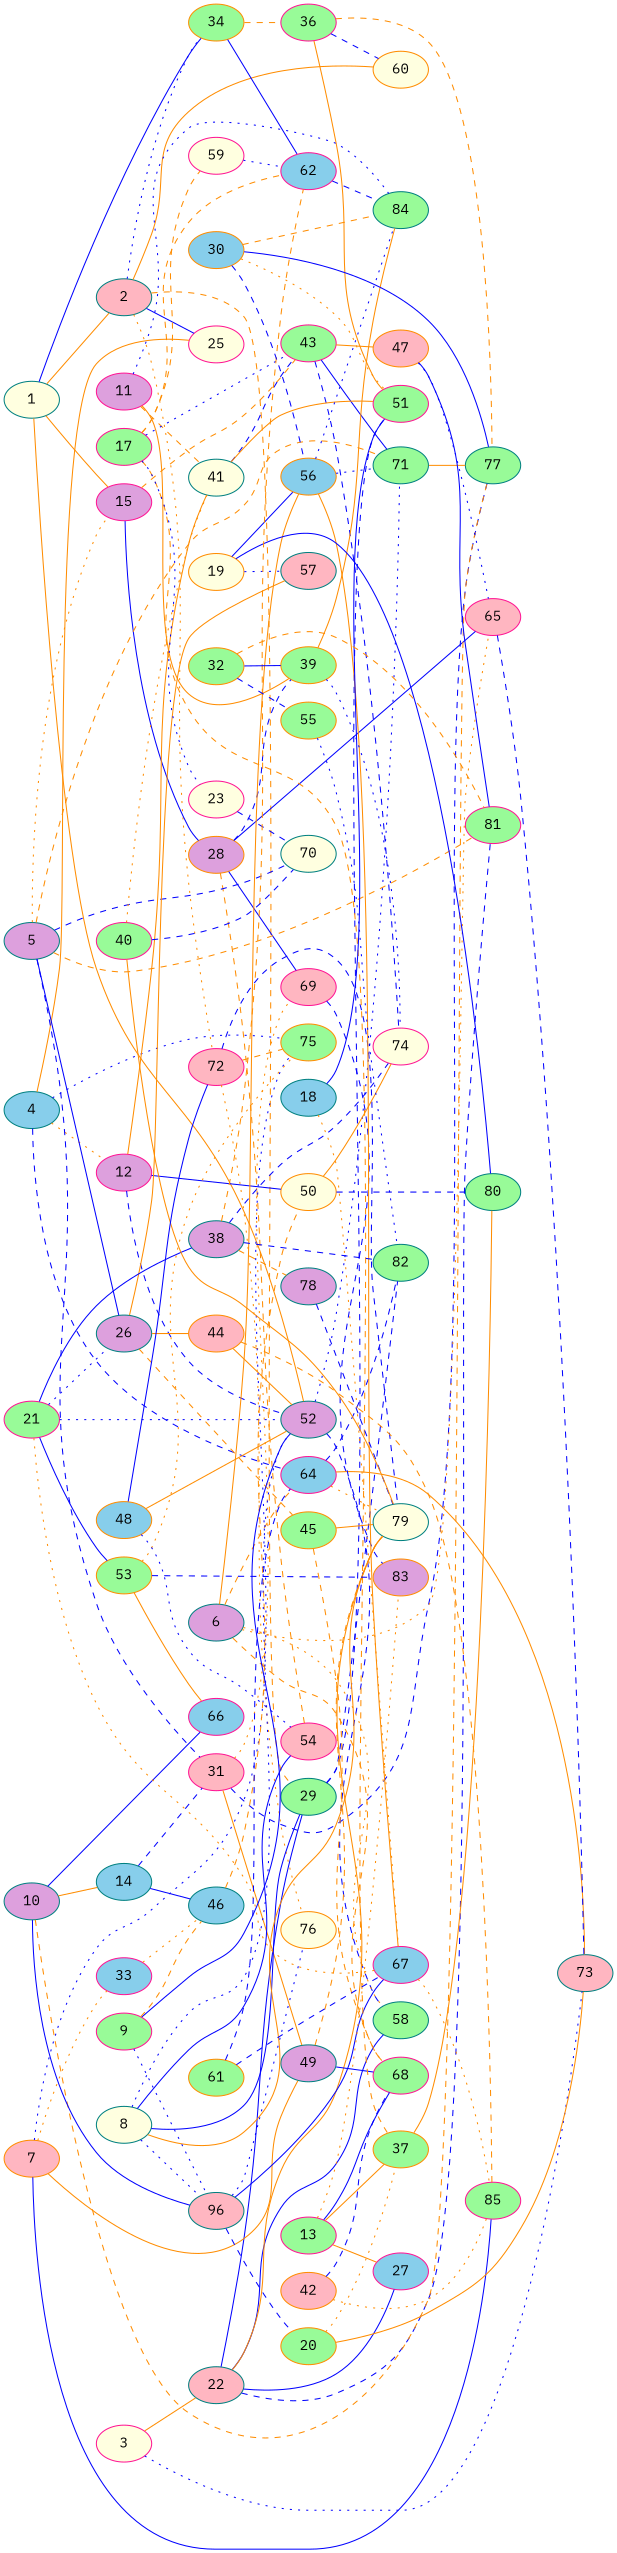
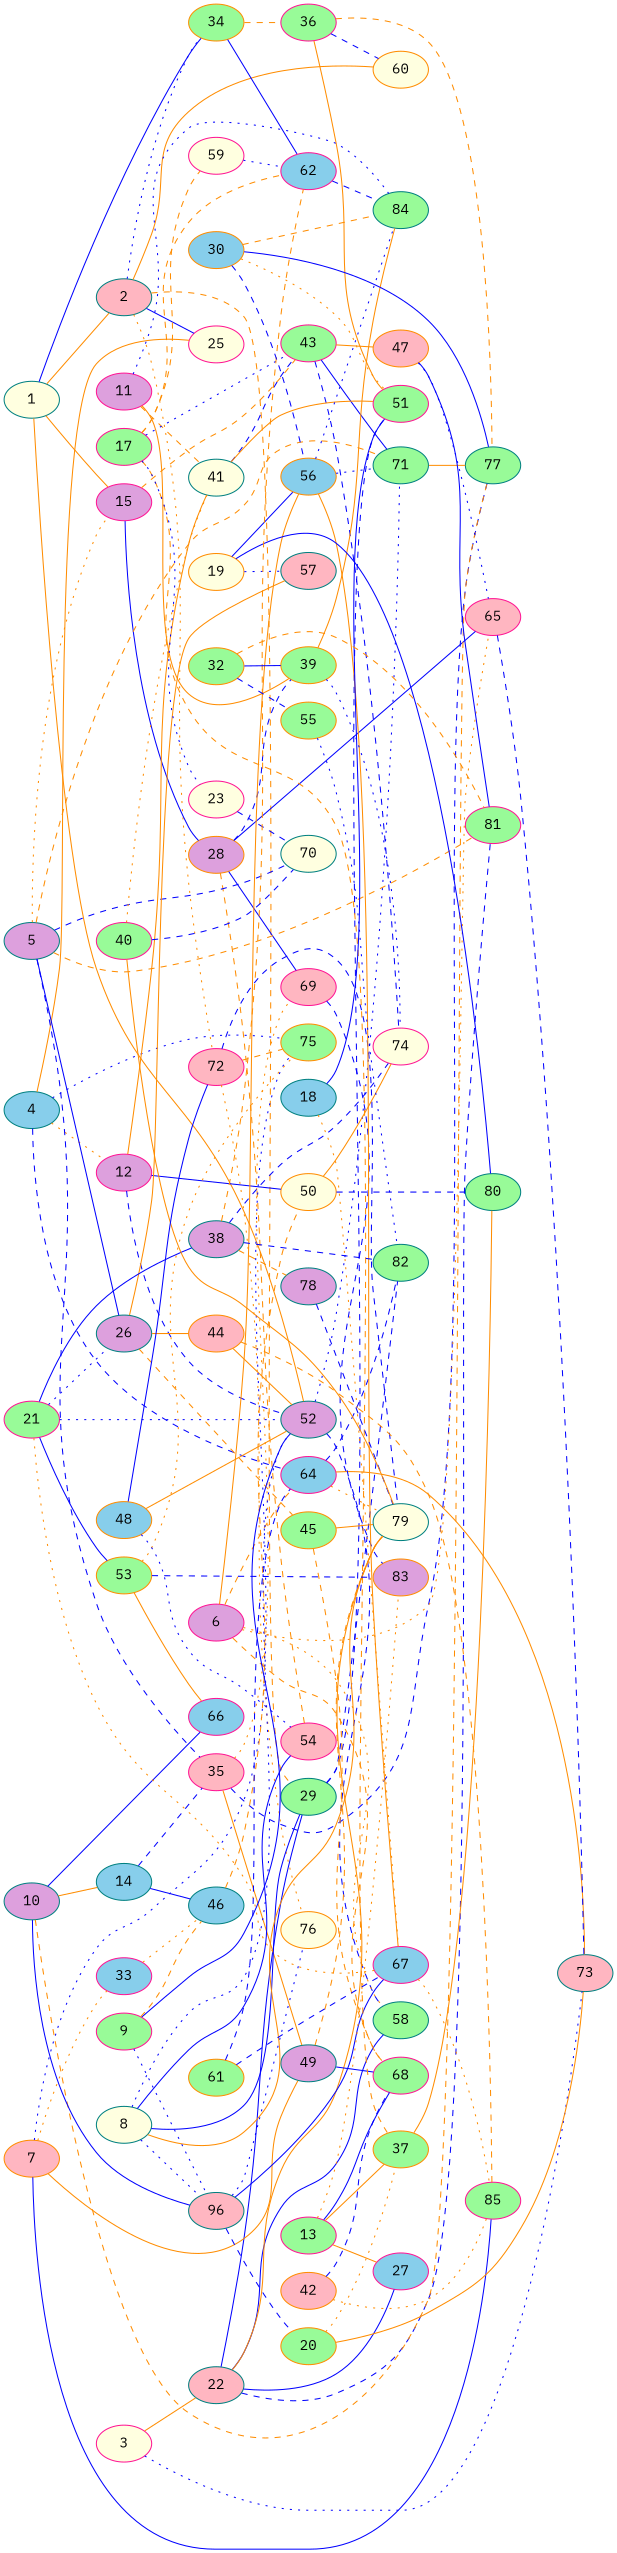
node "6": color teal -> deeppink
node "31": label "31" -> "35"
